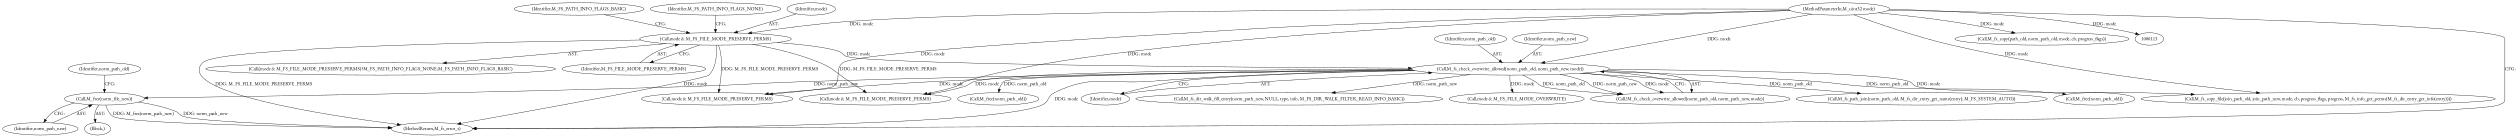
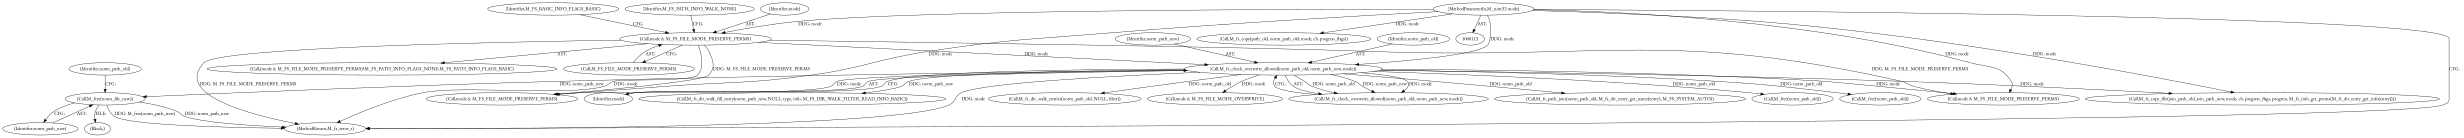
node "(Identifier,M_FS_PATH_INFO_FLAGS_BASIC)": label "(Identifier,M_FS_PATH_INFO_FLAGS_BASIC)" -> "(Identifier,M_FS_BASIC_INFO_FLAGS_BASIC)"
node "(Identifier,M_FS_PATH_INFO_FLAGS_NONE)": label "(Identifier,M_FS_PATH_INFO_FLAGS_NONE)" -> "(Identifier,M_FS_PATH_INFO_WALK_NONE)"
edge "(MethodParameterIn,M_uint32 mode)" -> "1000113": label "DDG: mode" -> "AST: "
node "(Identifier,M_FS_FILE_MODE_PRESERVE_PERMS)": label "(Identifier,M_FS_FILE_MODE_PRESERVE_PERMS)" -> "(Call,M_FS_FILE_MODE_PRESERVE_PERMS)"
node "(Call,M_fs_dir_walk_entries(norm_path_old, NULL, filter))": added
edge "(Call,M_free(norm_file_new))" -> "(Block,)": label "AST: " -> "FILE: "
